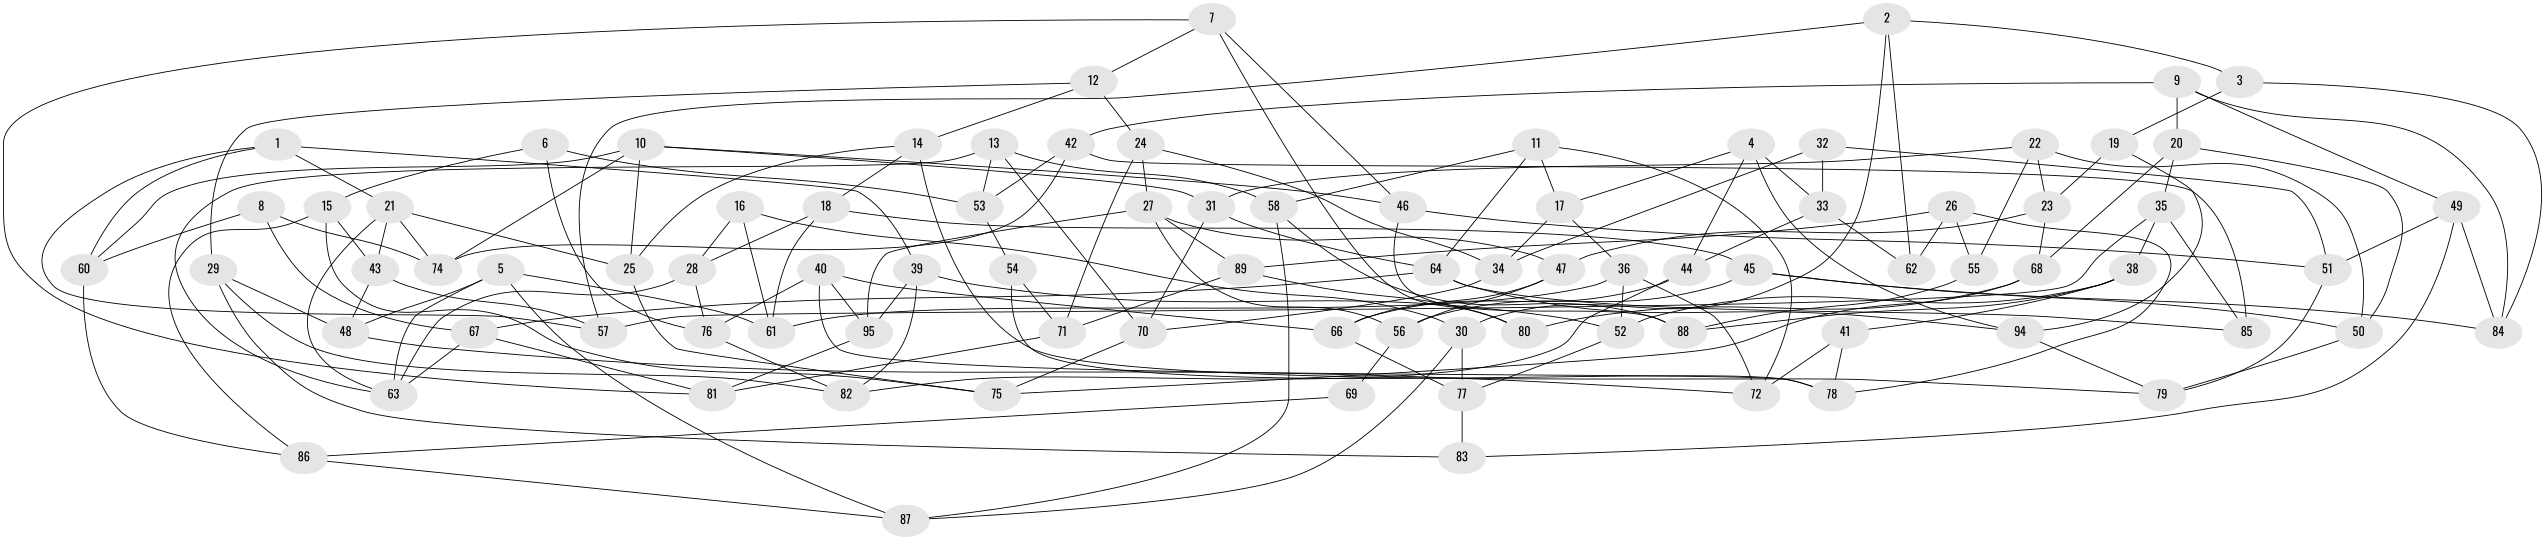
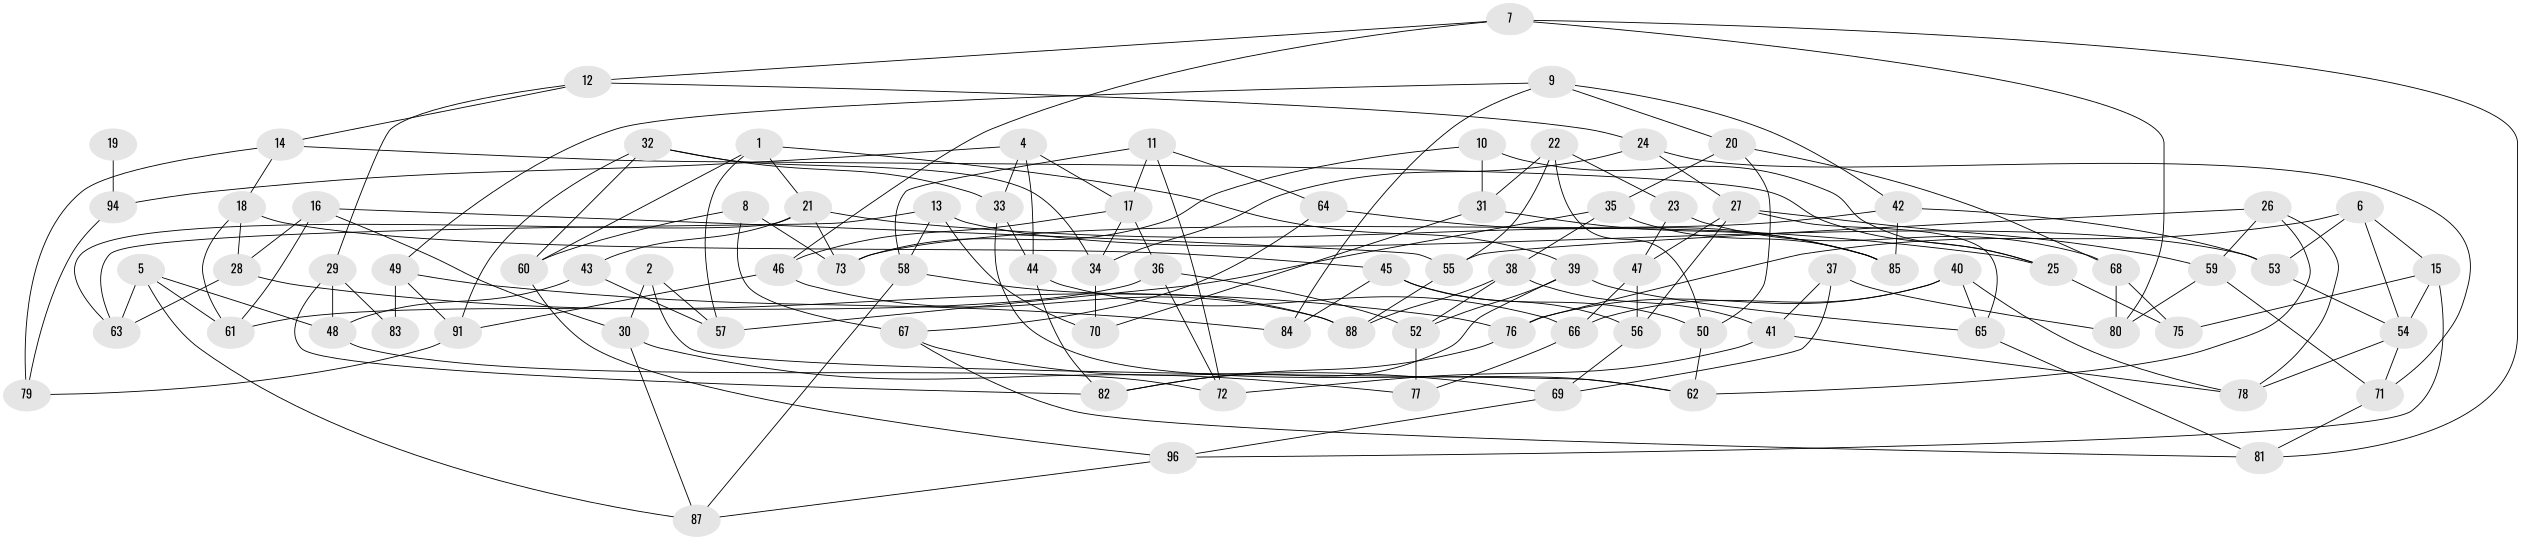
node "3": removed
edge "10" -- "60": now "32" -- "60"
edge "10" -- "46": now "17" -- "46"
edge "19" -- "23": removed
edge "16" -- "55": added
edge "15" -- "43": now "15" -- "54"
edge "31" -- "64": now "31" -- "85"
node "74": label "74" -> "73"
node "89": label "89" -> "59"
node "37": added
node "51": label "51" -> "91"
edge "6" -- "54": added
edge "64" -- "94": removed
node "95": label "95" -> "65"
edge "70" -- "75": removed
edge "67" -- "63": now "67" -- "69"
edge "50" -- "79": now "50" -- "62"
edge "77" -- "83": removed
node "86": label "86" -> "96"
